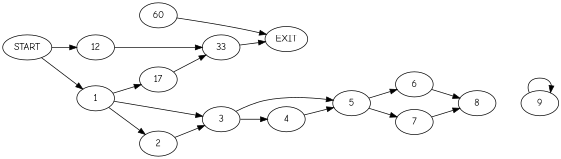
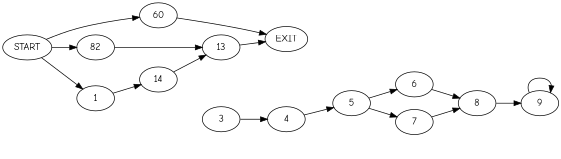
edge "START" -> "60": added
node "12": label "12" -> "82"
node "33": label "33" -> "13"
node "17": label "17" -> "14"
edge "3" -> "5": removed
edge "8" -> "9": added
edge "1" -> "3": removed
node "2": removed
